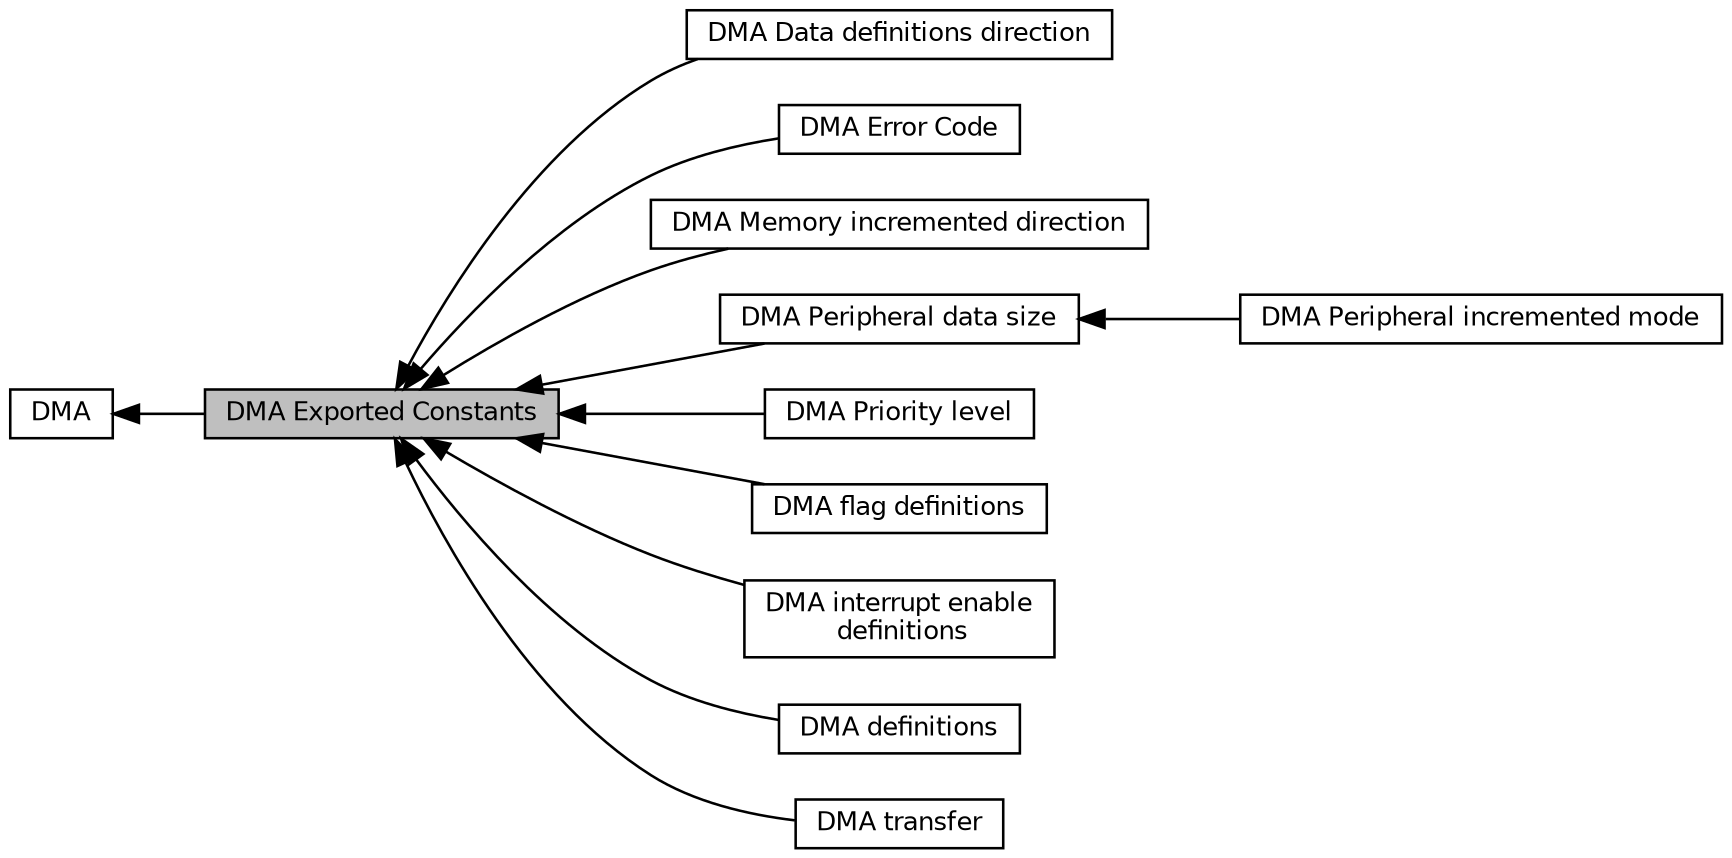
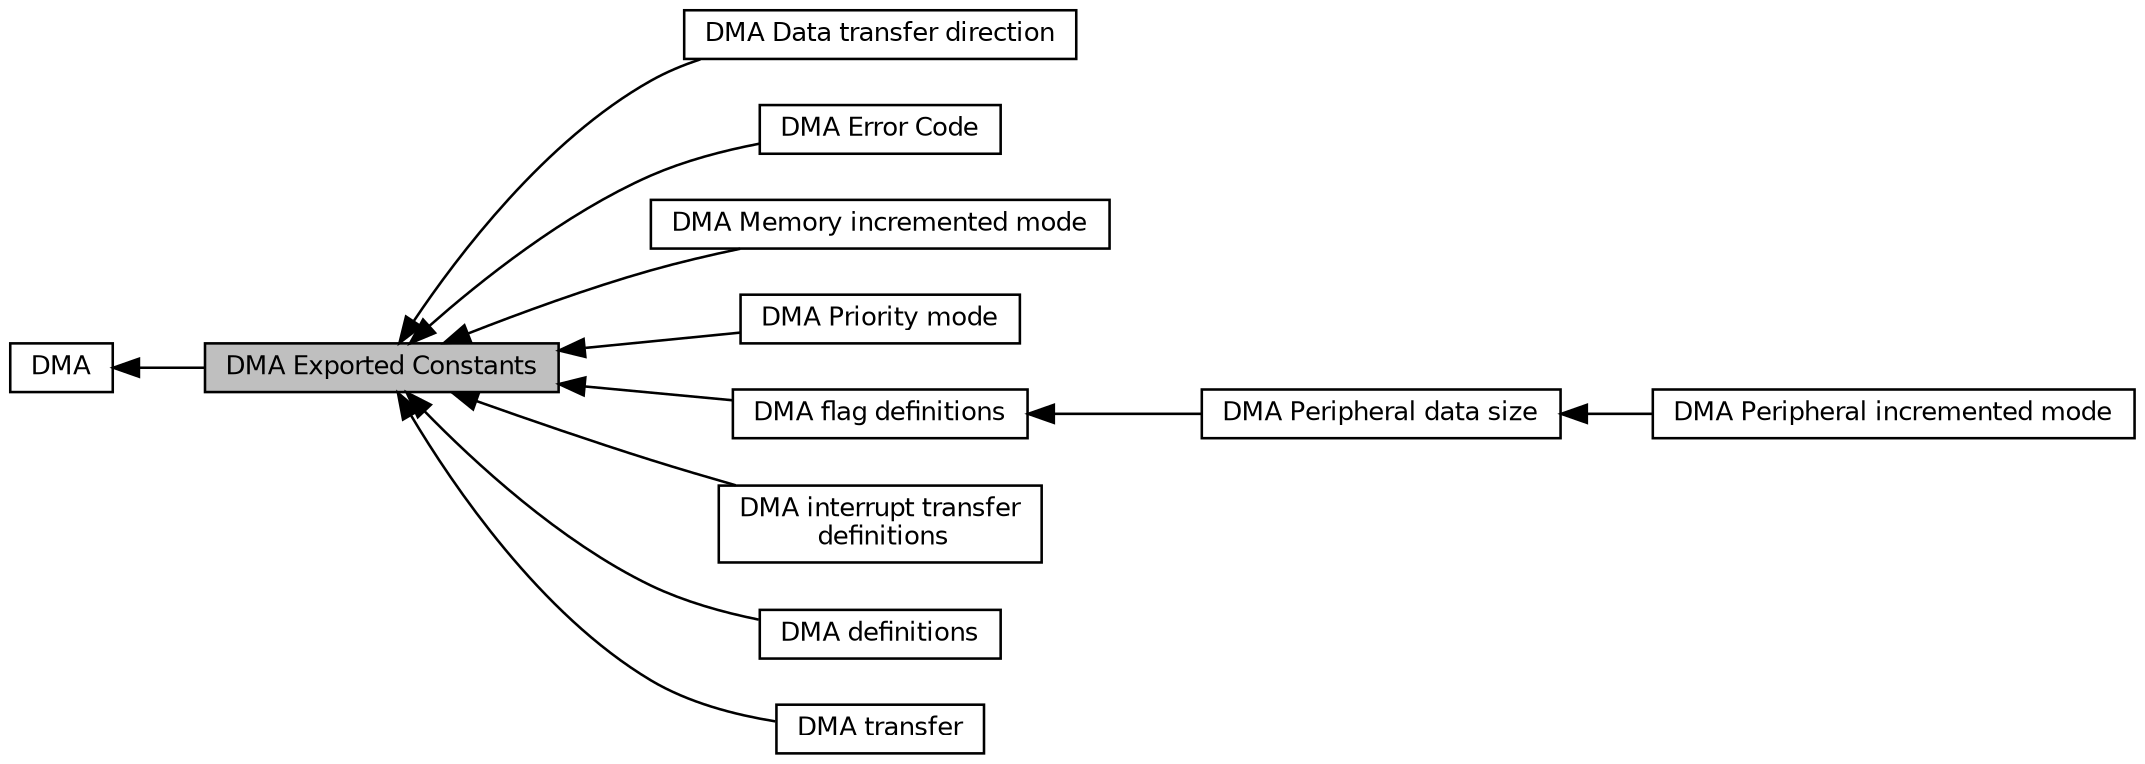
node "DMA Data definitions direction": label "DMA Data definitions direction" -> "DMA Data transfer direction"
node "DMA Memory incremented direction": label "DMA Memory incremented direction" -> "DMA Memory incremented mode"
edge "DMA Peripheral data size" -> "DMA Exported Constants": now "DMA Peripheral data size" -> "DMA flag definitions"
node "DMA Priority level": label "DMA Priority level" -> "DMA Priority mode"
node "DMA interrupt enable definitions": label "DMA interrupt enable definitions" -> "DMA interrupt transfer definitions"
